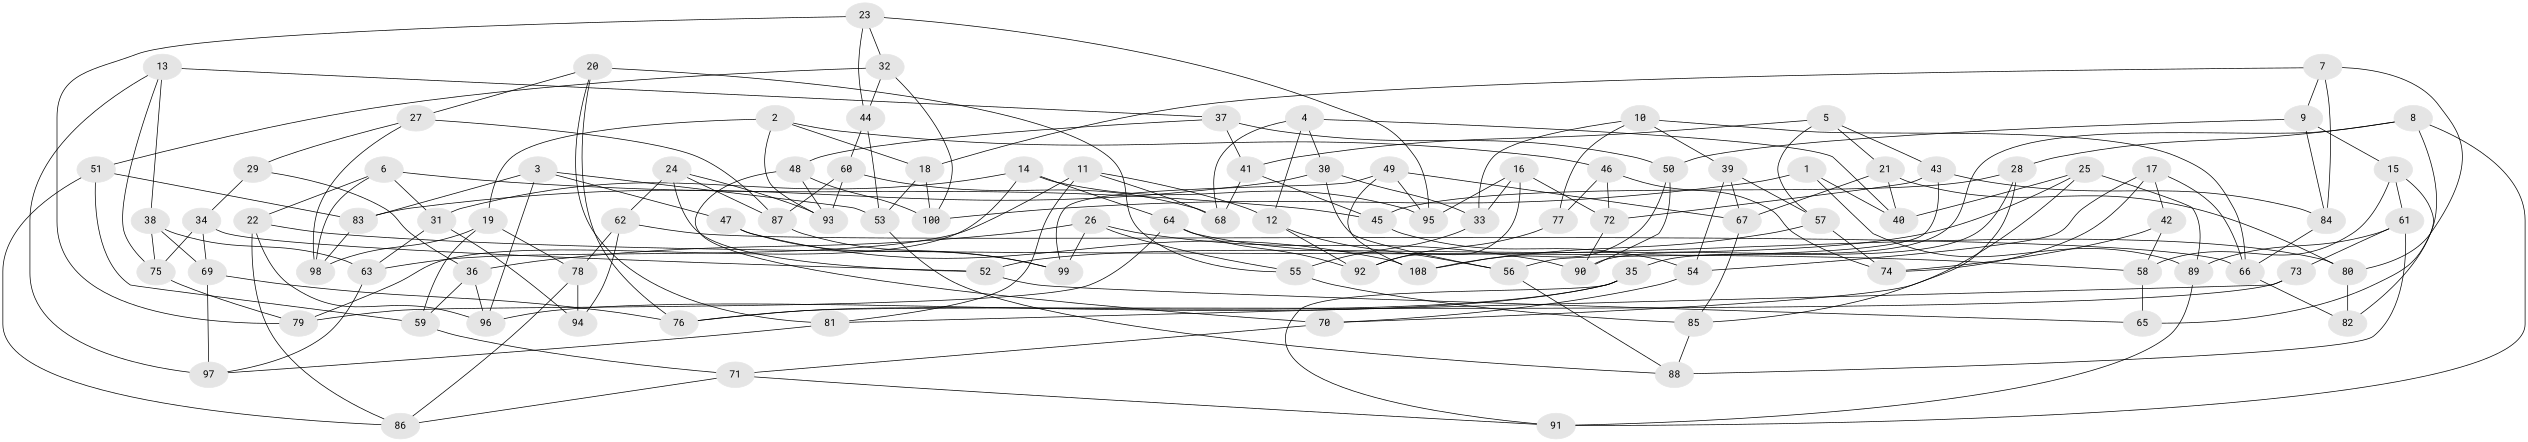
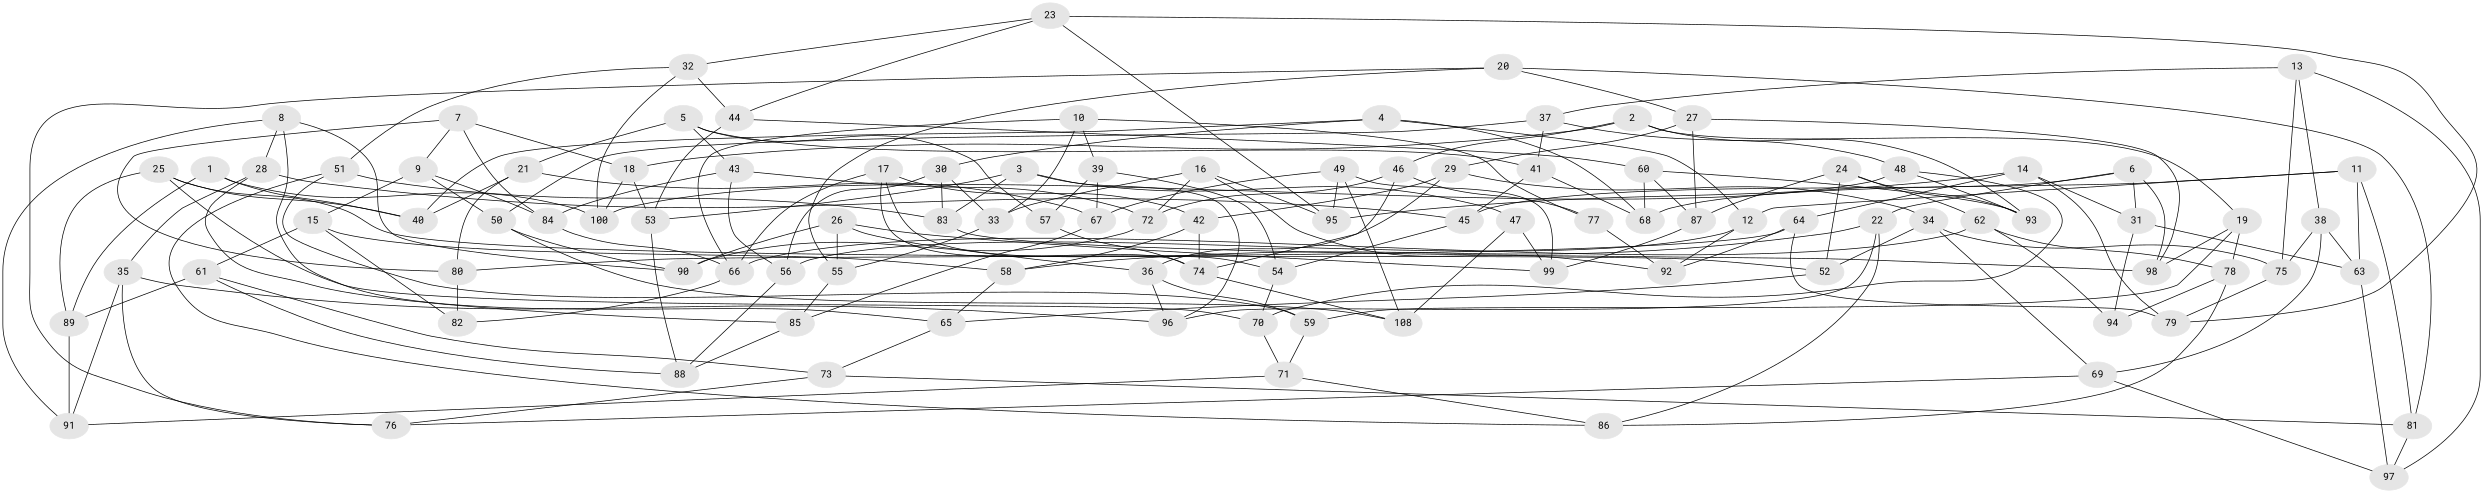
edge "29" -- "42": added
edge "57" -- "108": now "74" -- "108"
edge "65" -- "73": added
